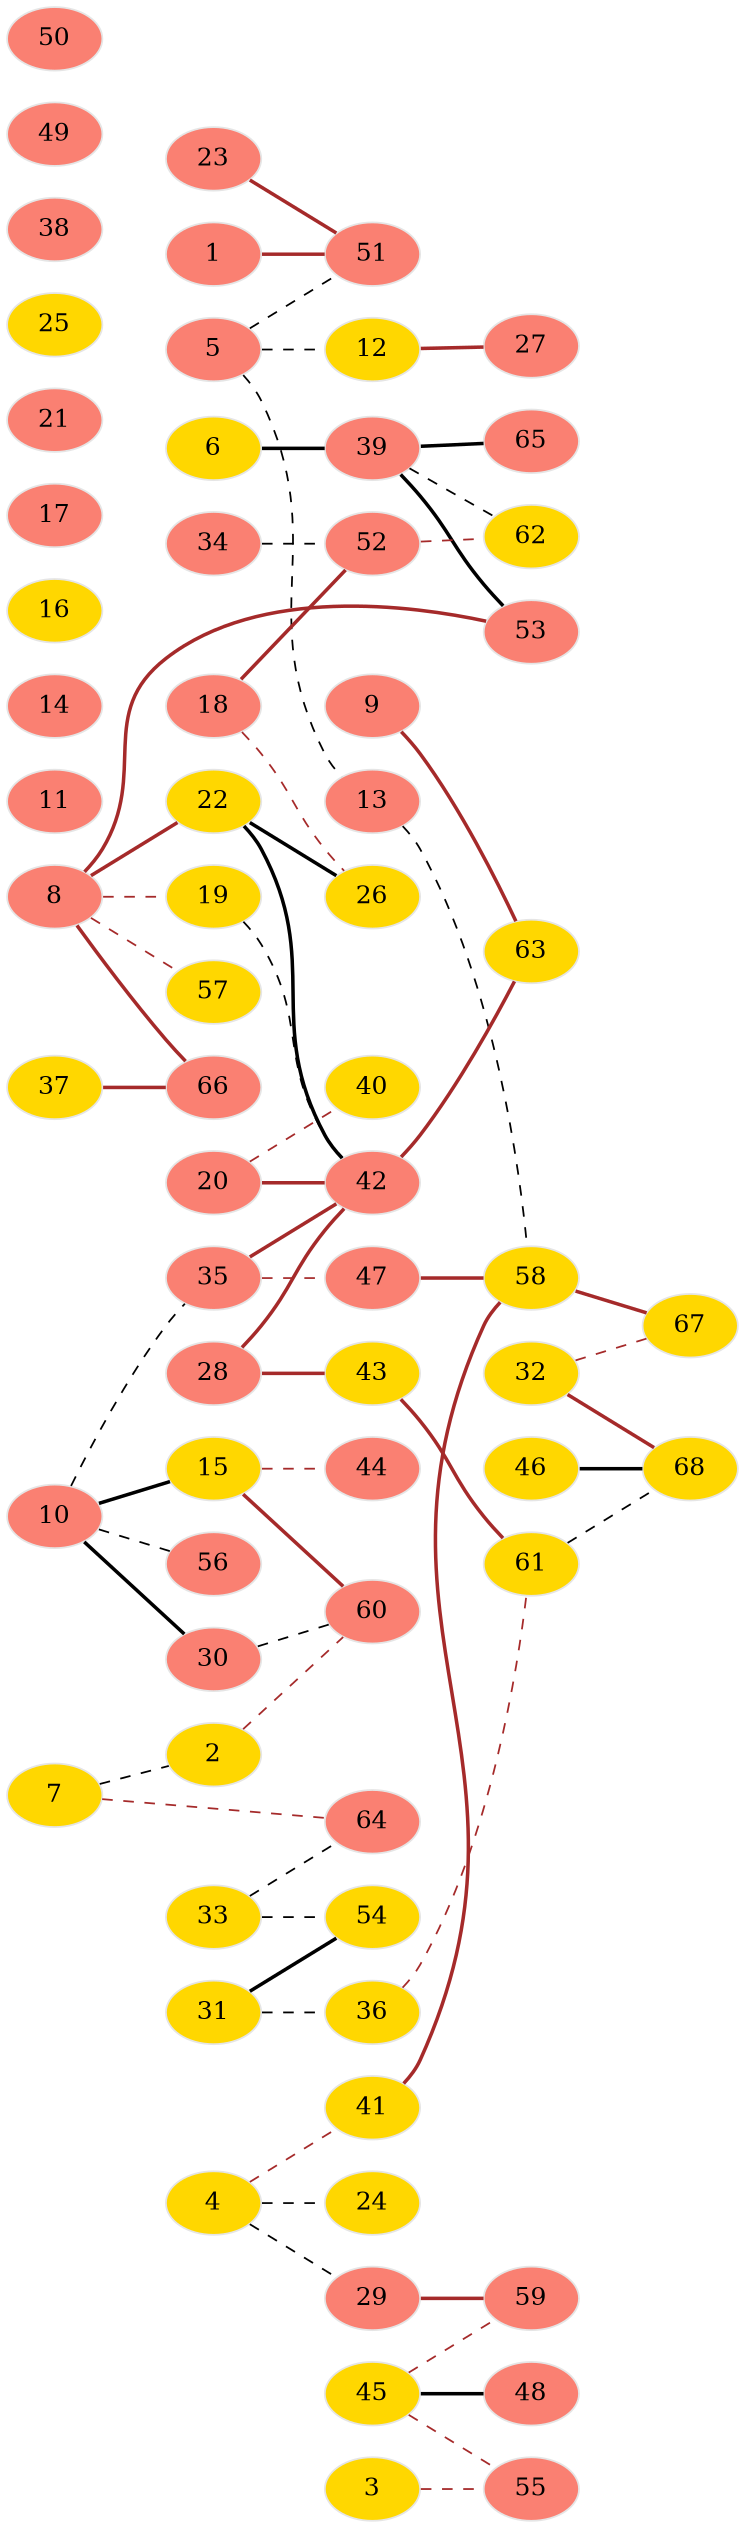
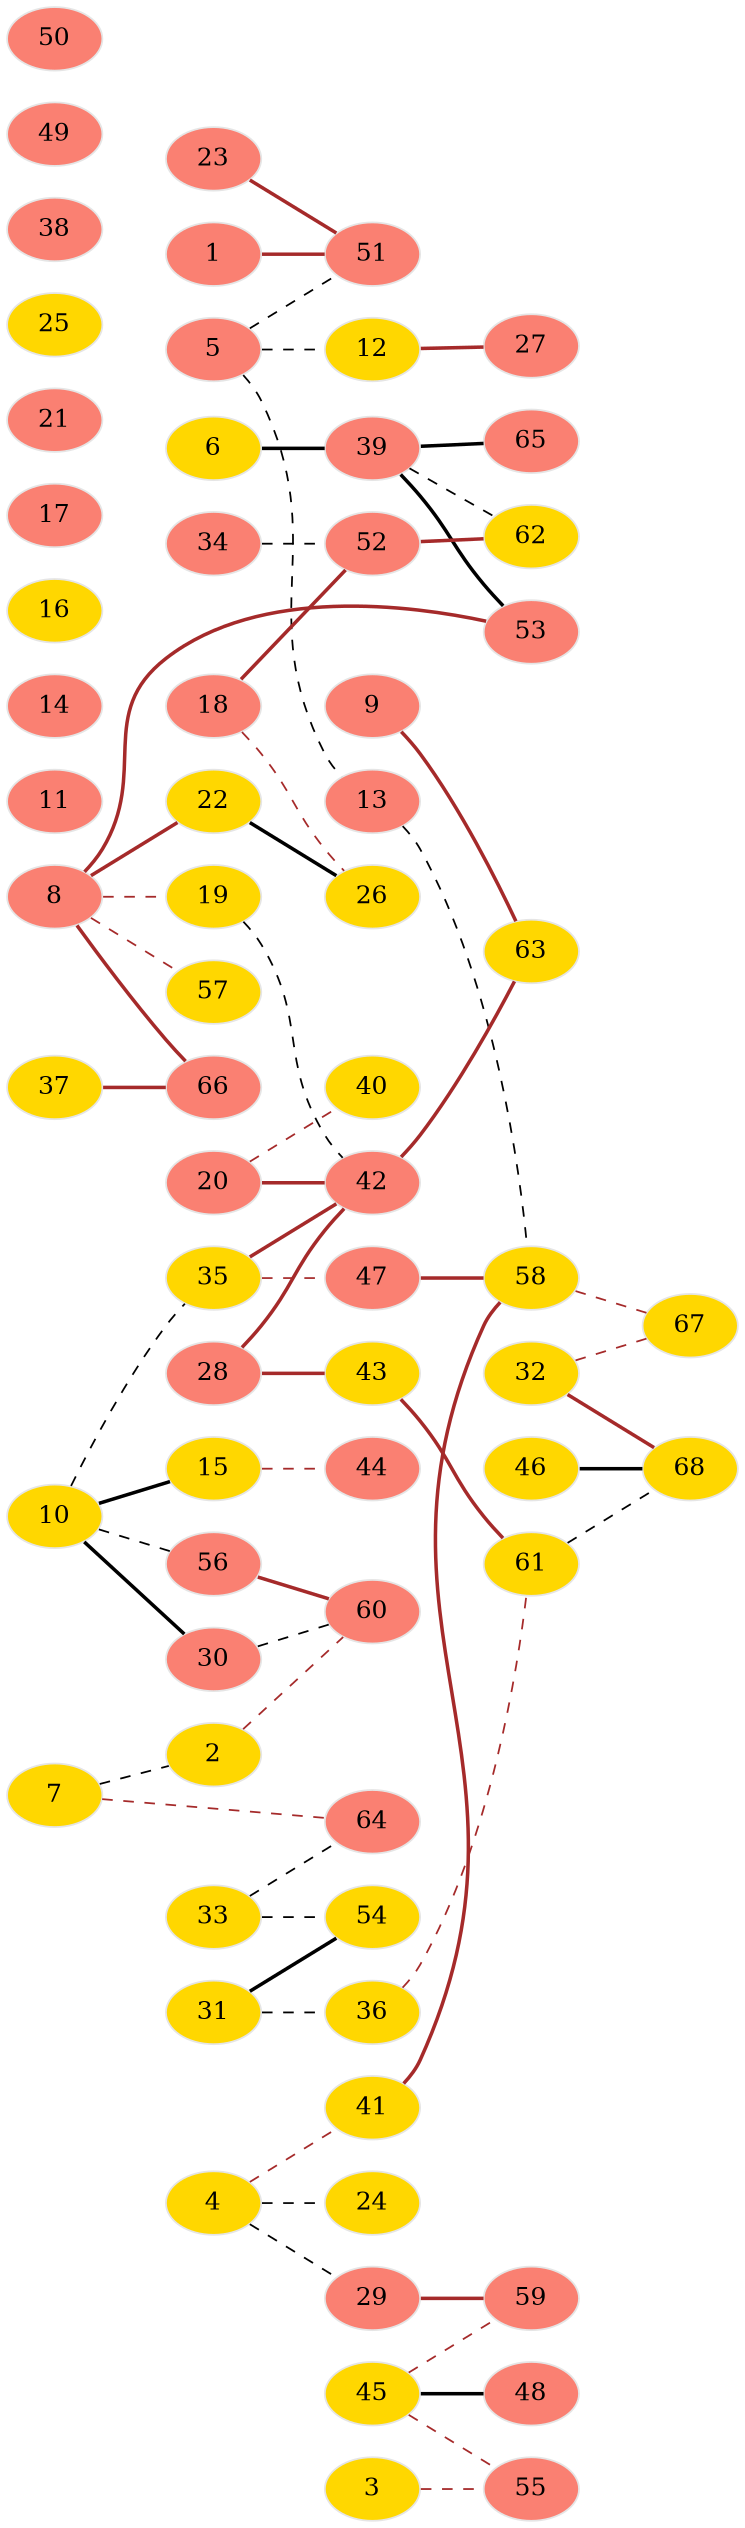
edge "62" -- "52": style dashed -> bold
edge "22" -- "42": removed
node "35": fillcolor salmon -> gold
edge "58" -- "67": style bold -> dashed
node "10": fillcolor salmon -> gold
edge "15" -- "60": now "56" -- "60"
